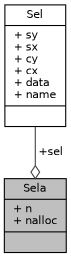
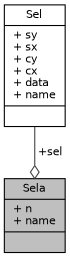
node "Sela": text "+ nalloc" -> "+ name"
